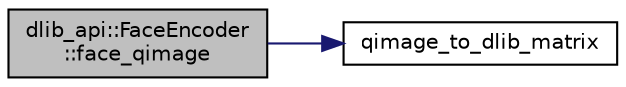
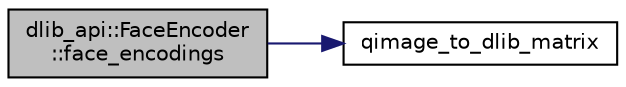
node "dlib_api::FaceEncoder ::face_qimage": label "dlib_api::FaceEncoder ::face_qimage" -> "dlib_api::FaceEncoder ::face_encodings"
